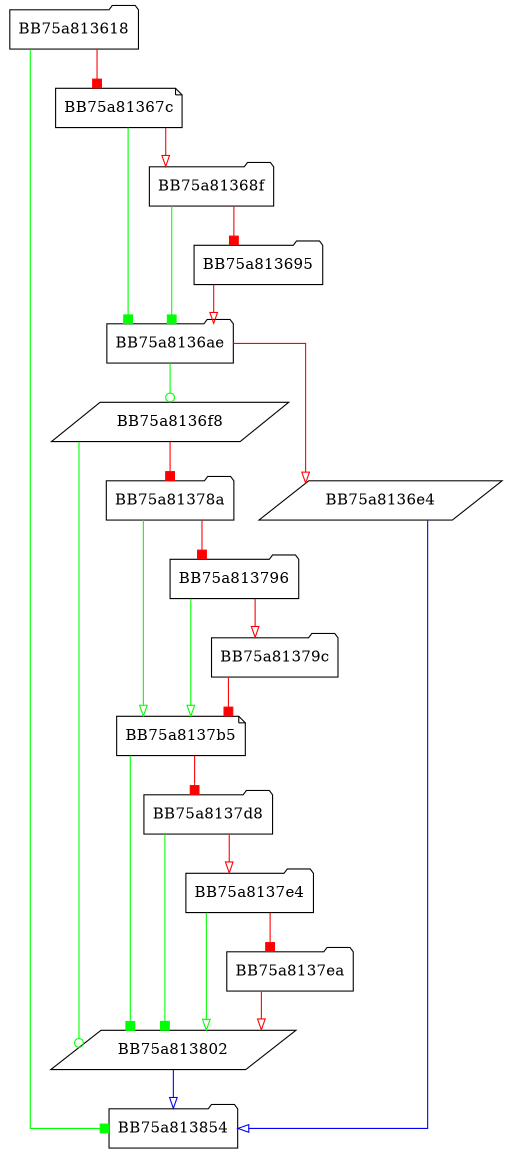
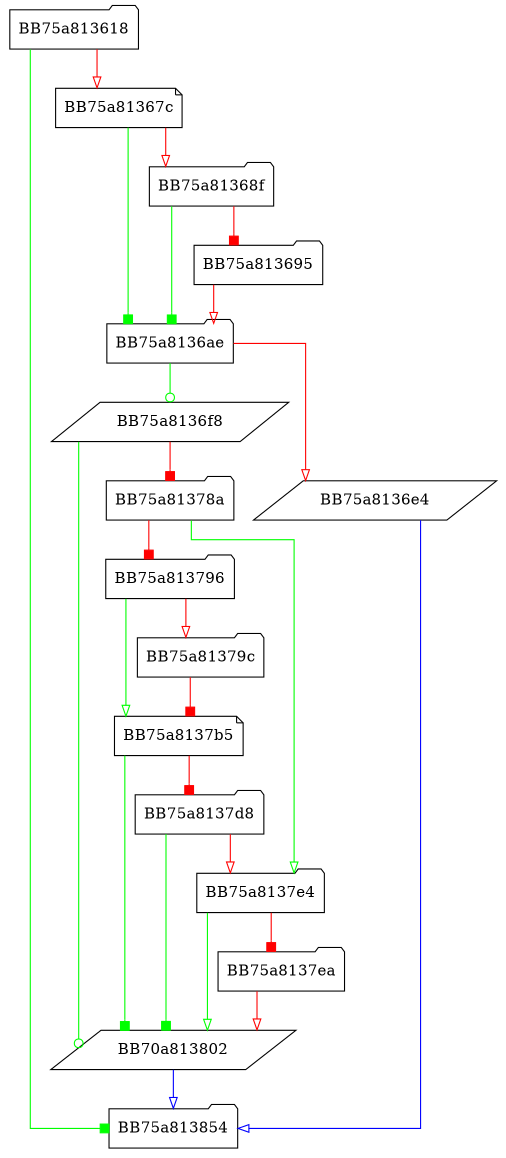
edge "BB75a813618" -> "BB75a81367c": arrowhead box -> onormal
edge "BB75a81378a" -> "BB75a8137b5": now "BB75a81378a" -> "BB75a8137e4"
node "BB75a813802": label "BB75a813802" -> "BB70a813802"
